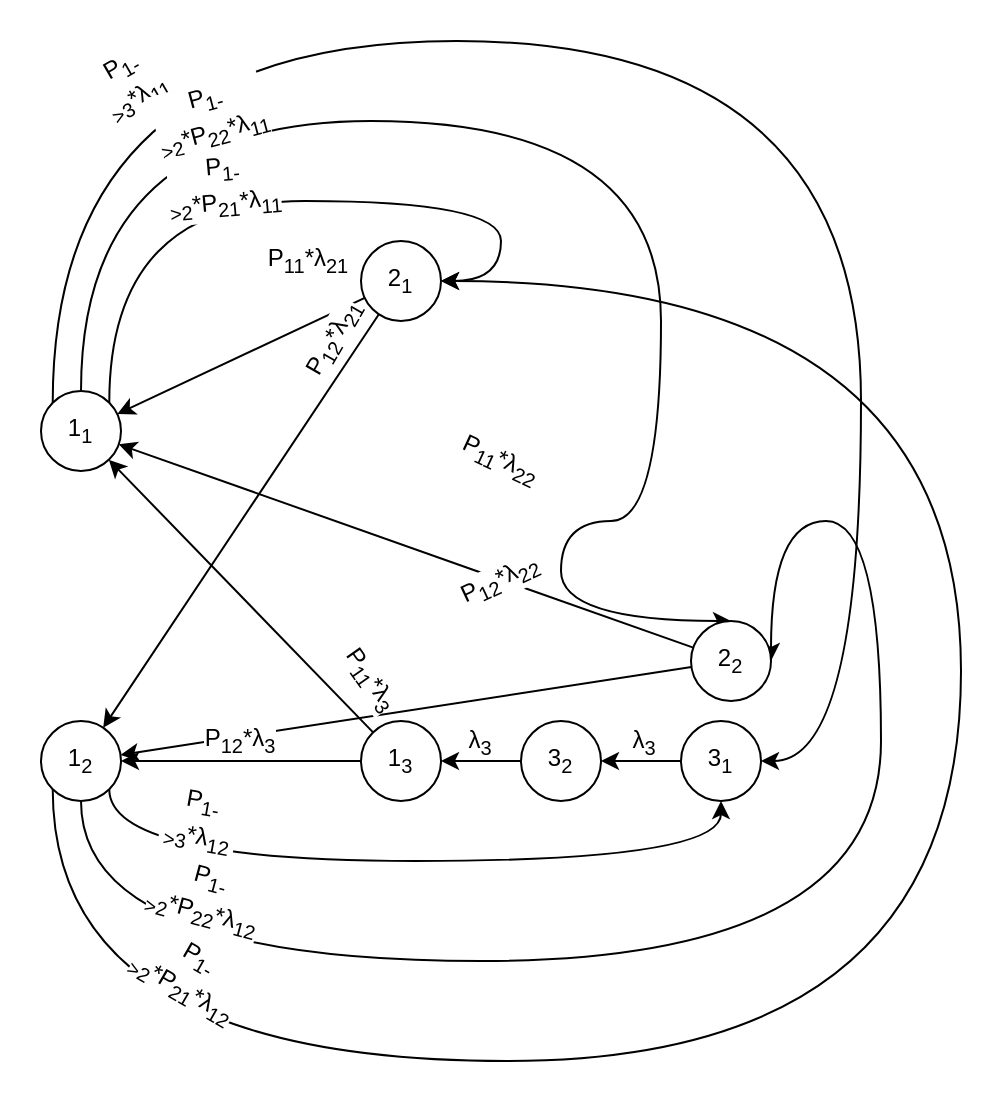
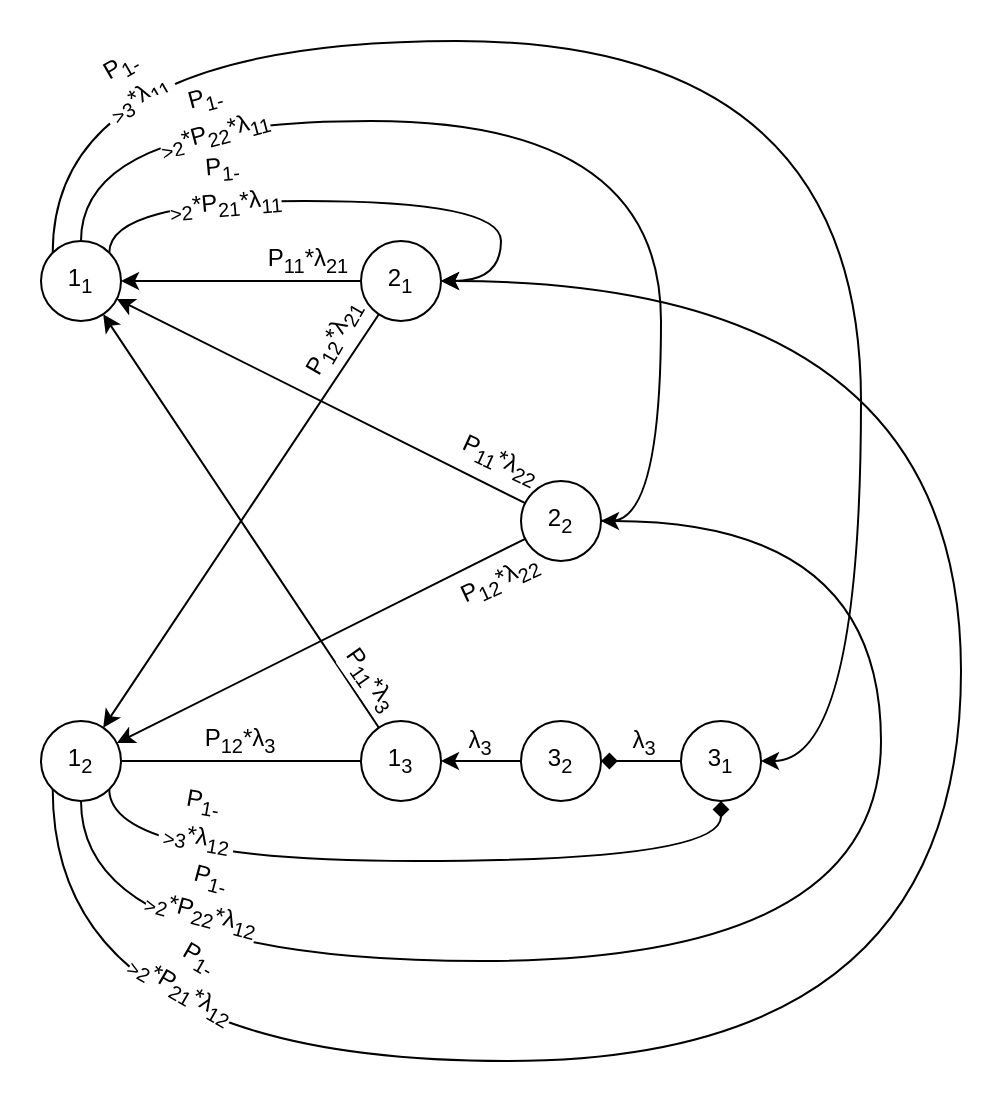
node "11": moved (81, 431) -> (81, 281)
node "22": moved (731, 661) -> (561, 521)
edge "13" -> "12": arrowhead classic -> none
edge "31" -> "32": arrowhead classic -> diamond
edge "12" -> "31": arrowhead classic -> diamond
